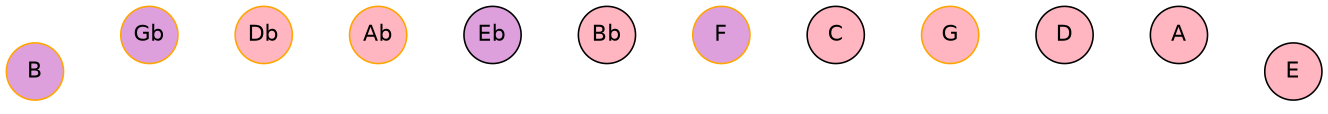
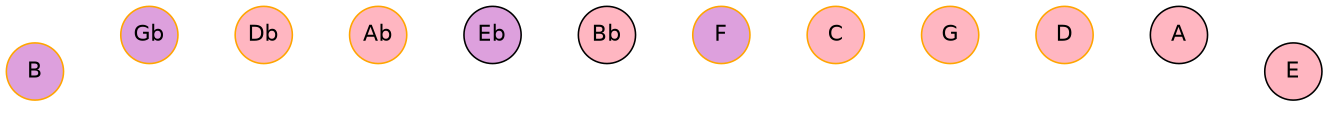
node "C": color black -> orange
node "D": color black -> orange
